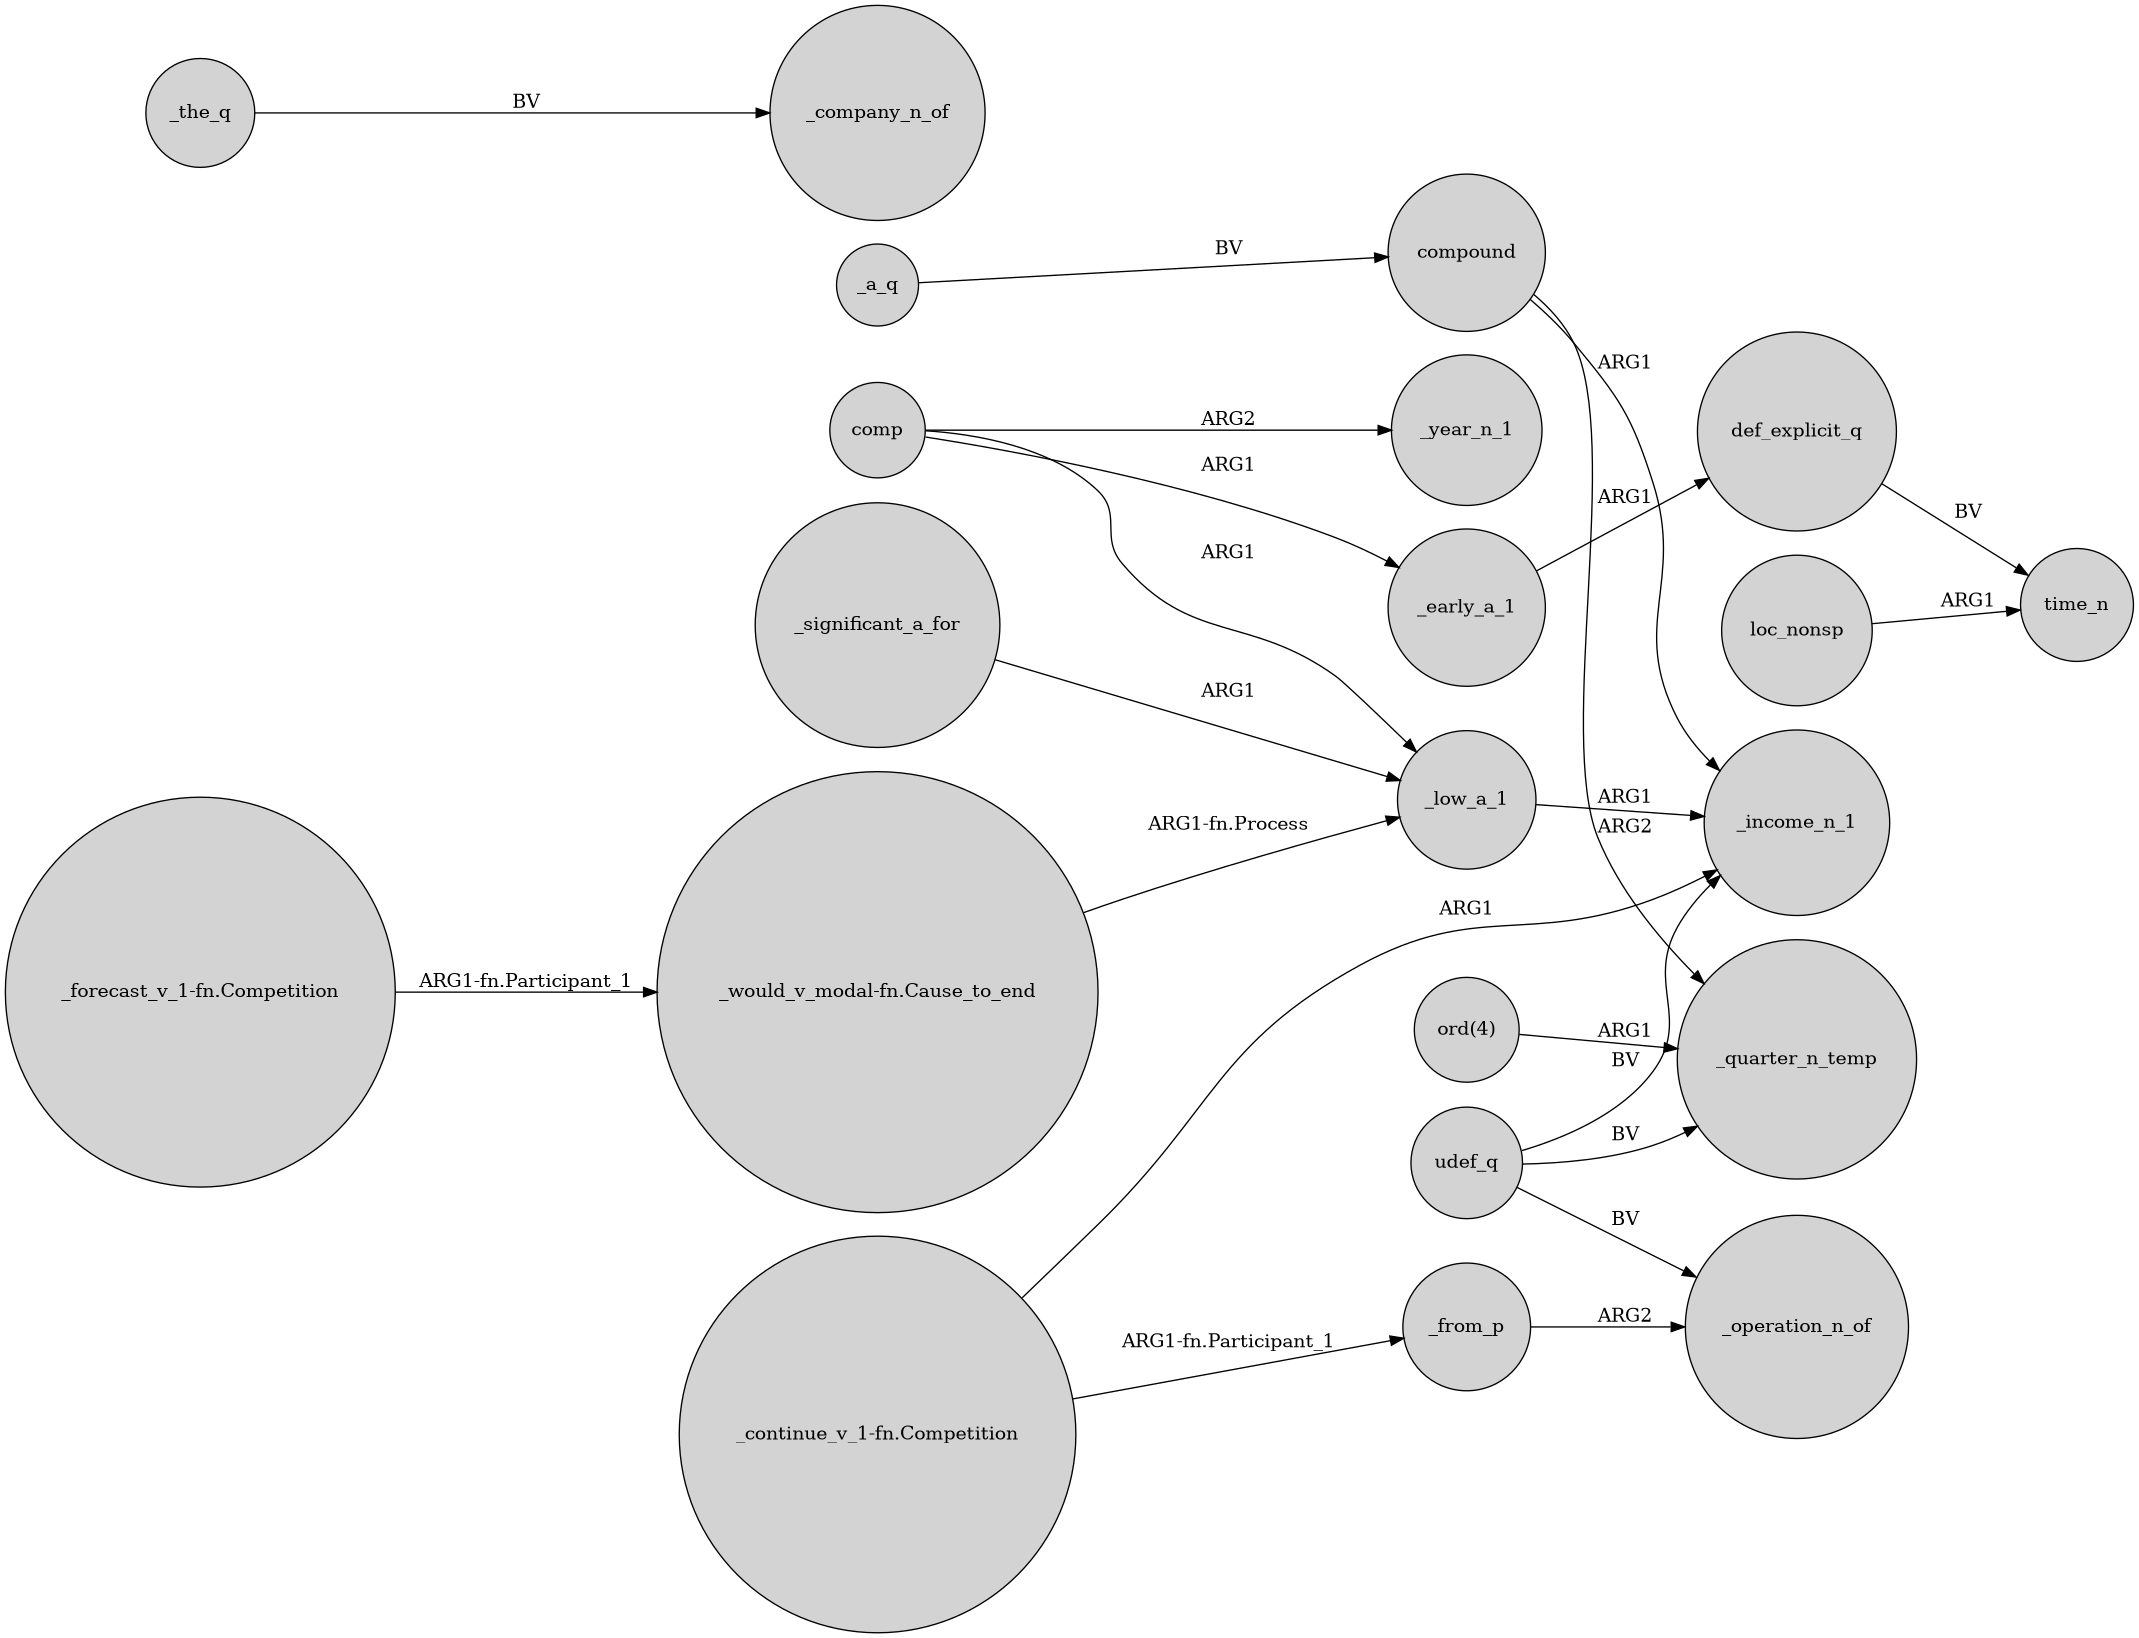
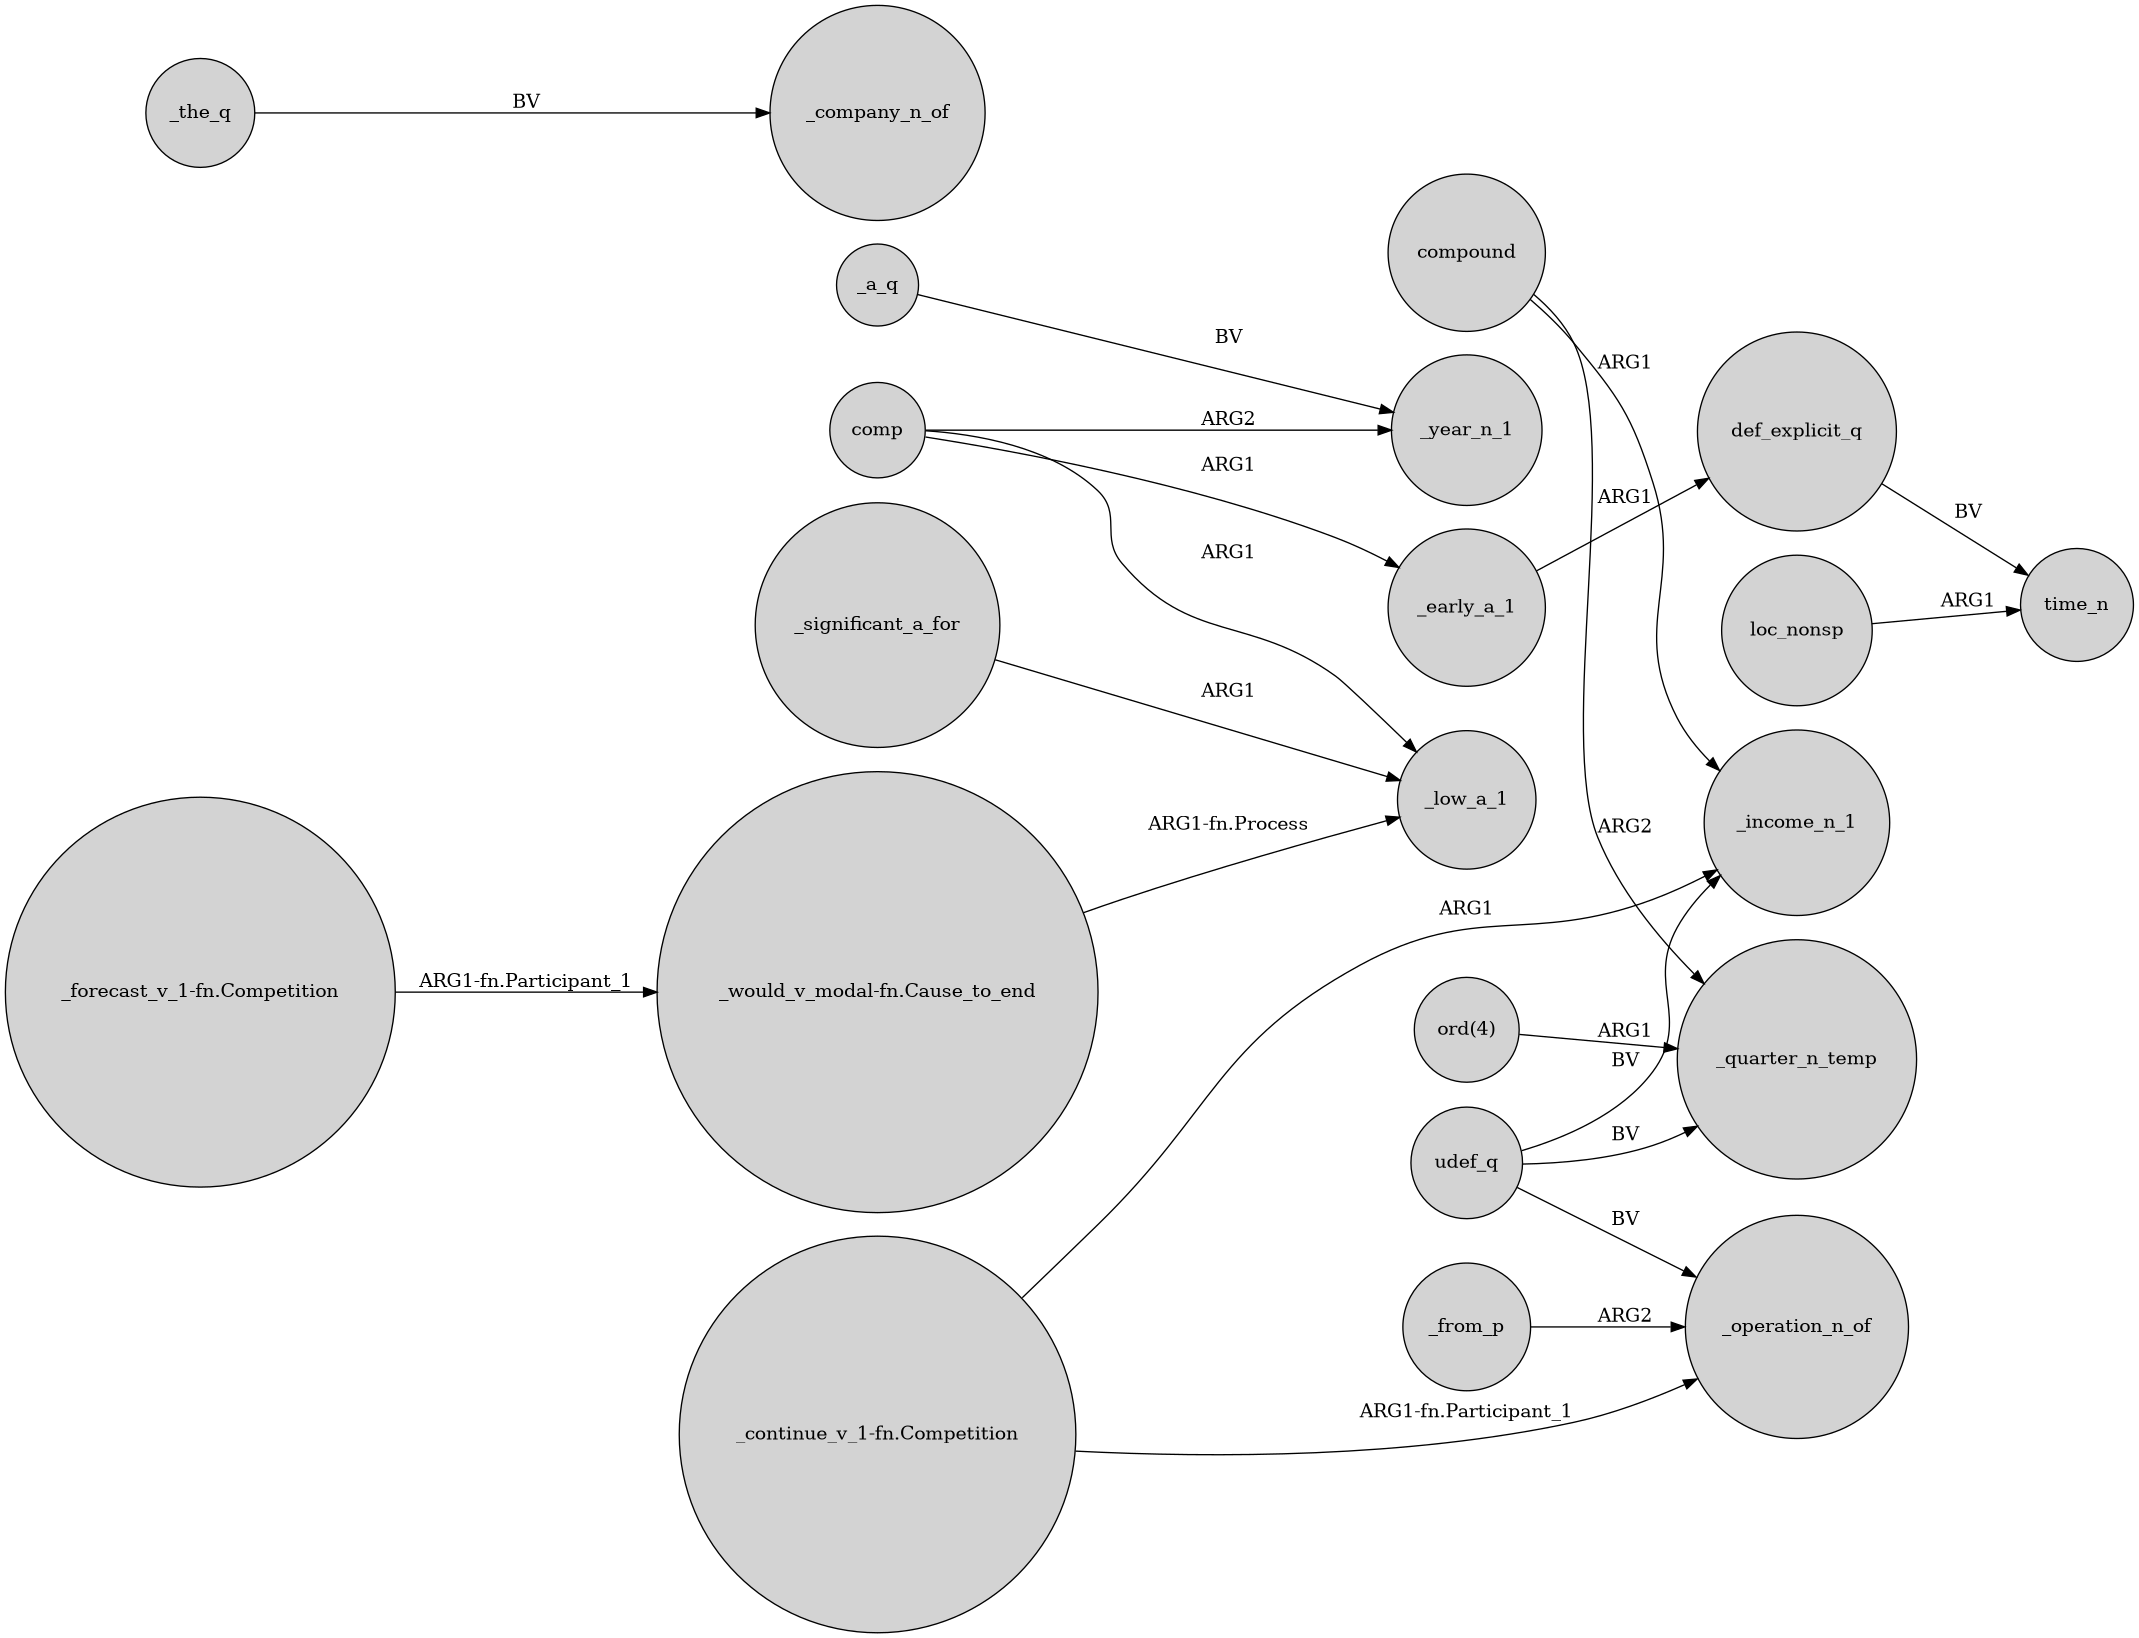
edge "_a_q" -> "compound": now "_a_q" -> "_year_n_1"
edge "_low_a_1" -> "_income_n_1": removed, label "ARG1"
edge "_continue_v_1-fn.Competition" -> "_from_p": now "_continue_v_1-fn.Competition" -> "_operation_n_of"
